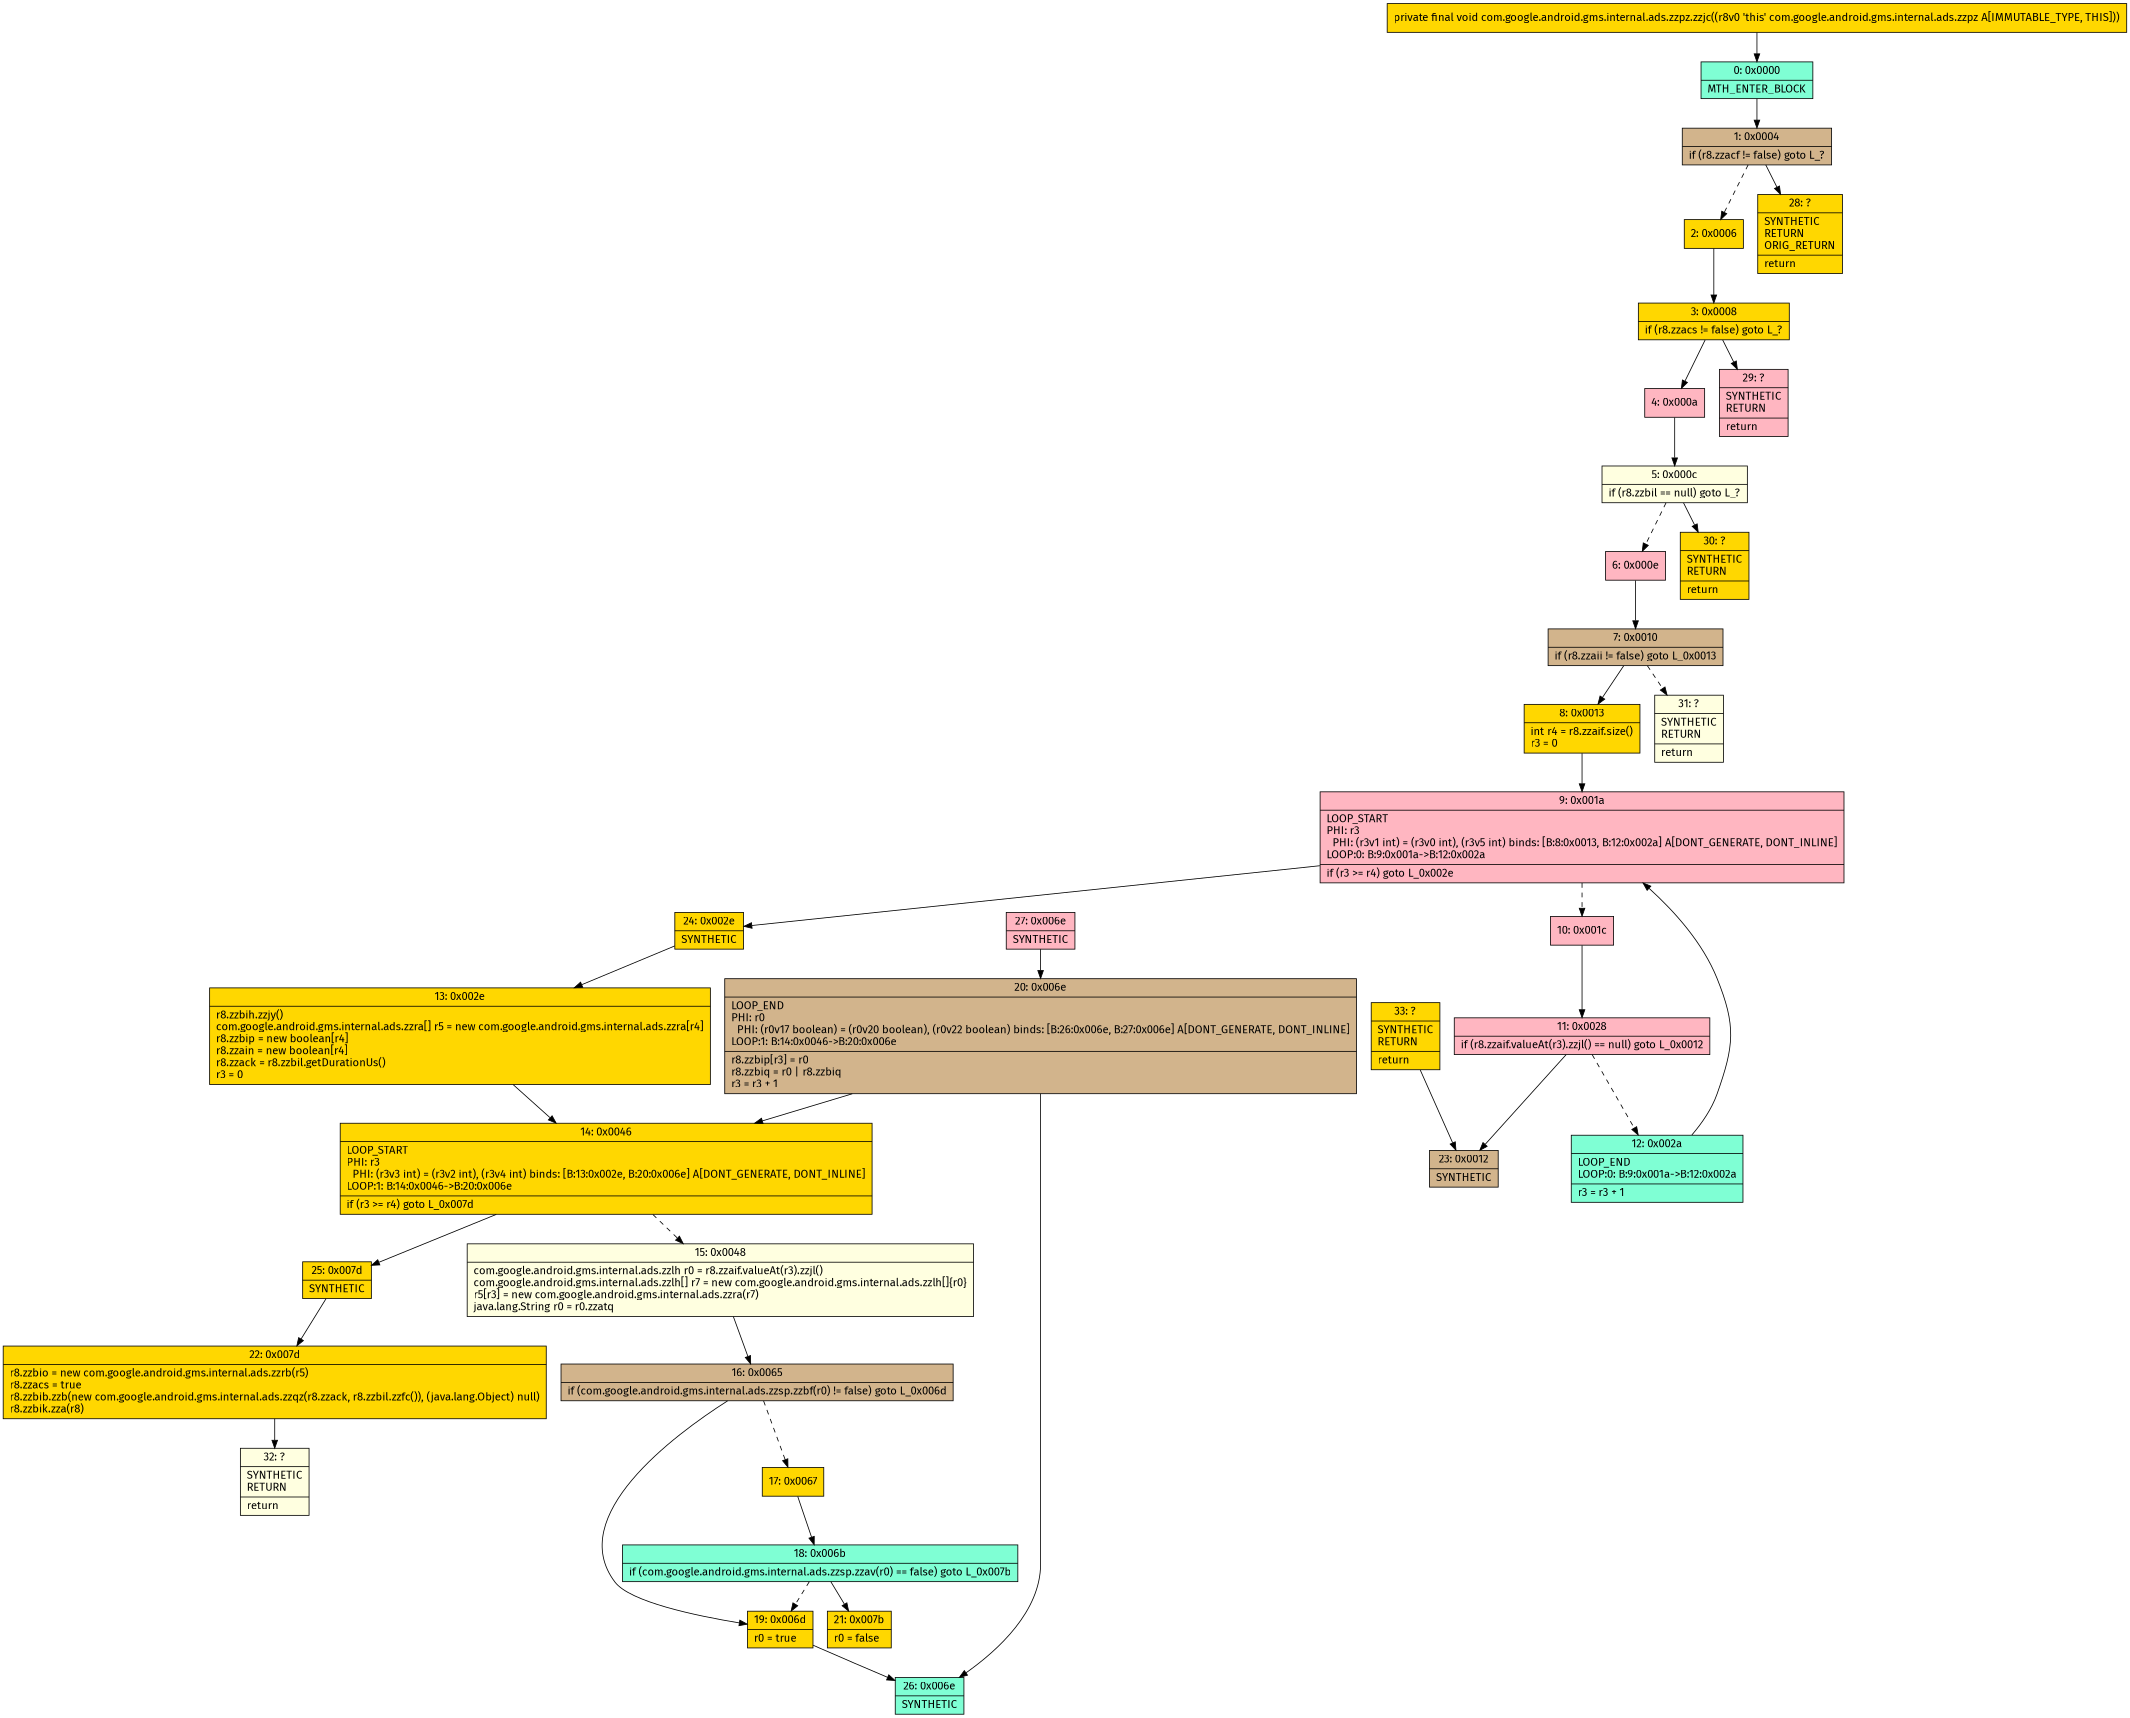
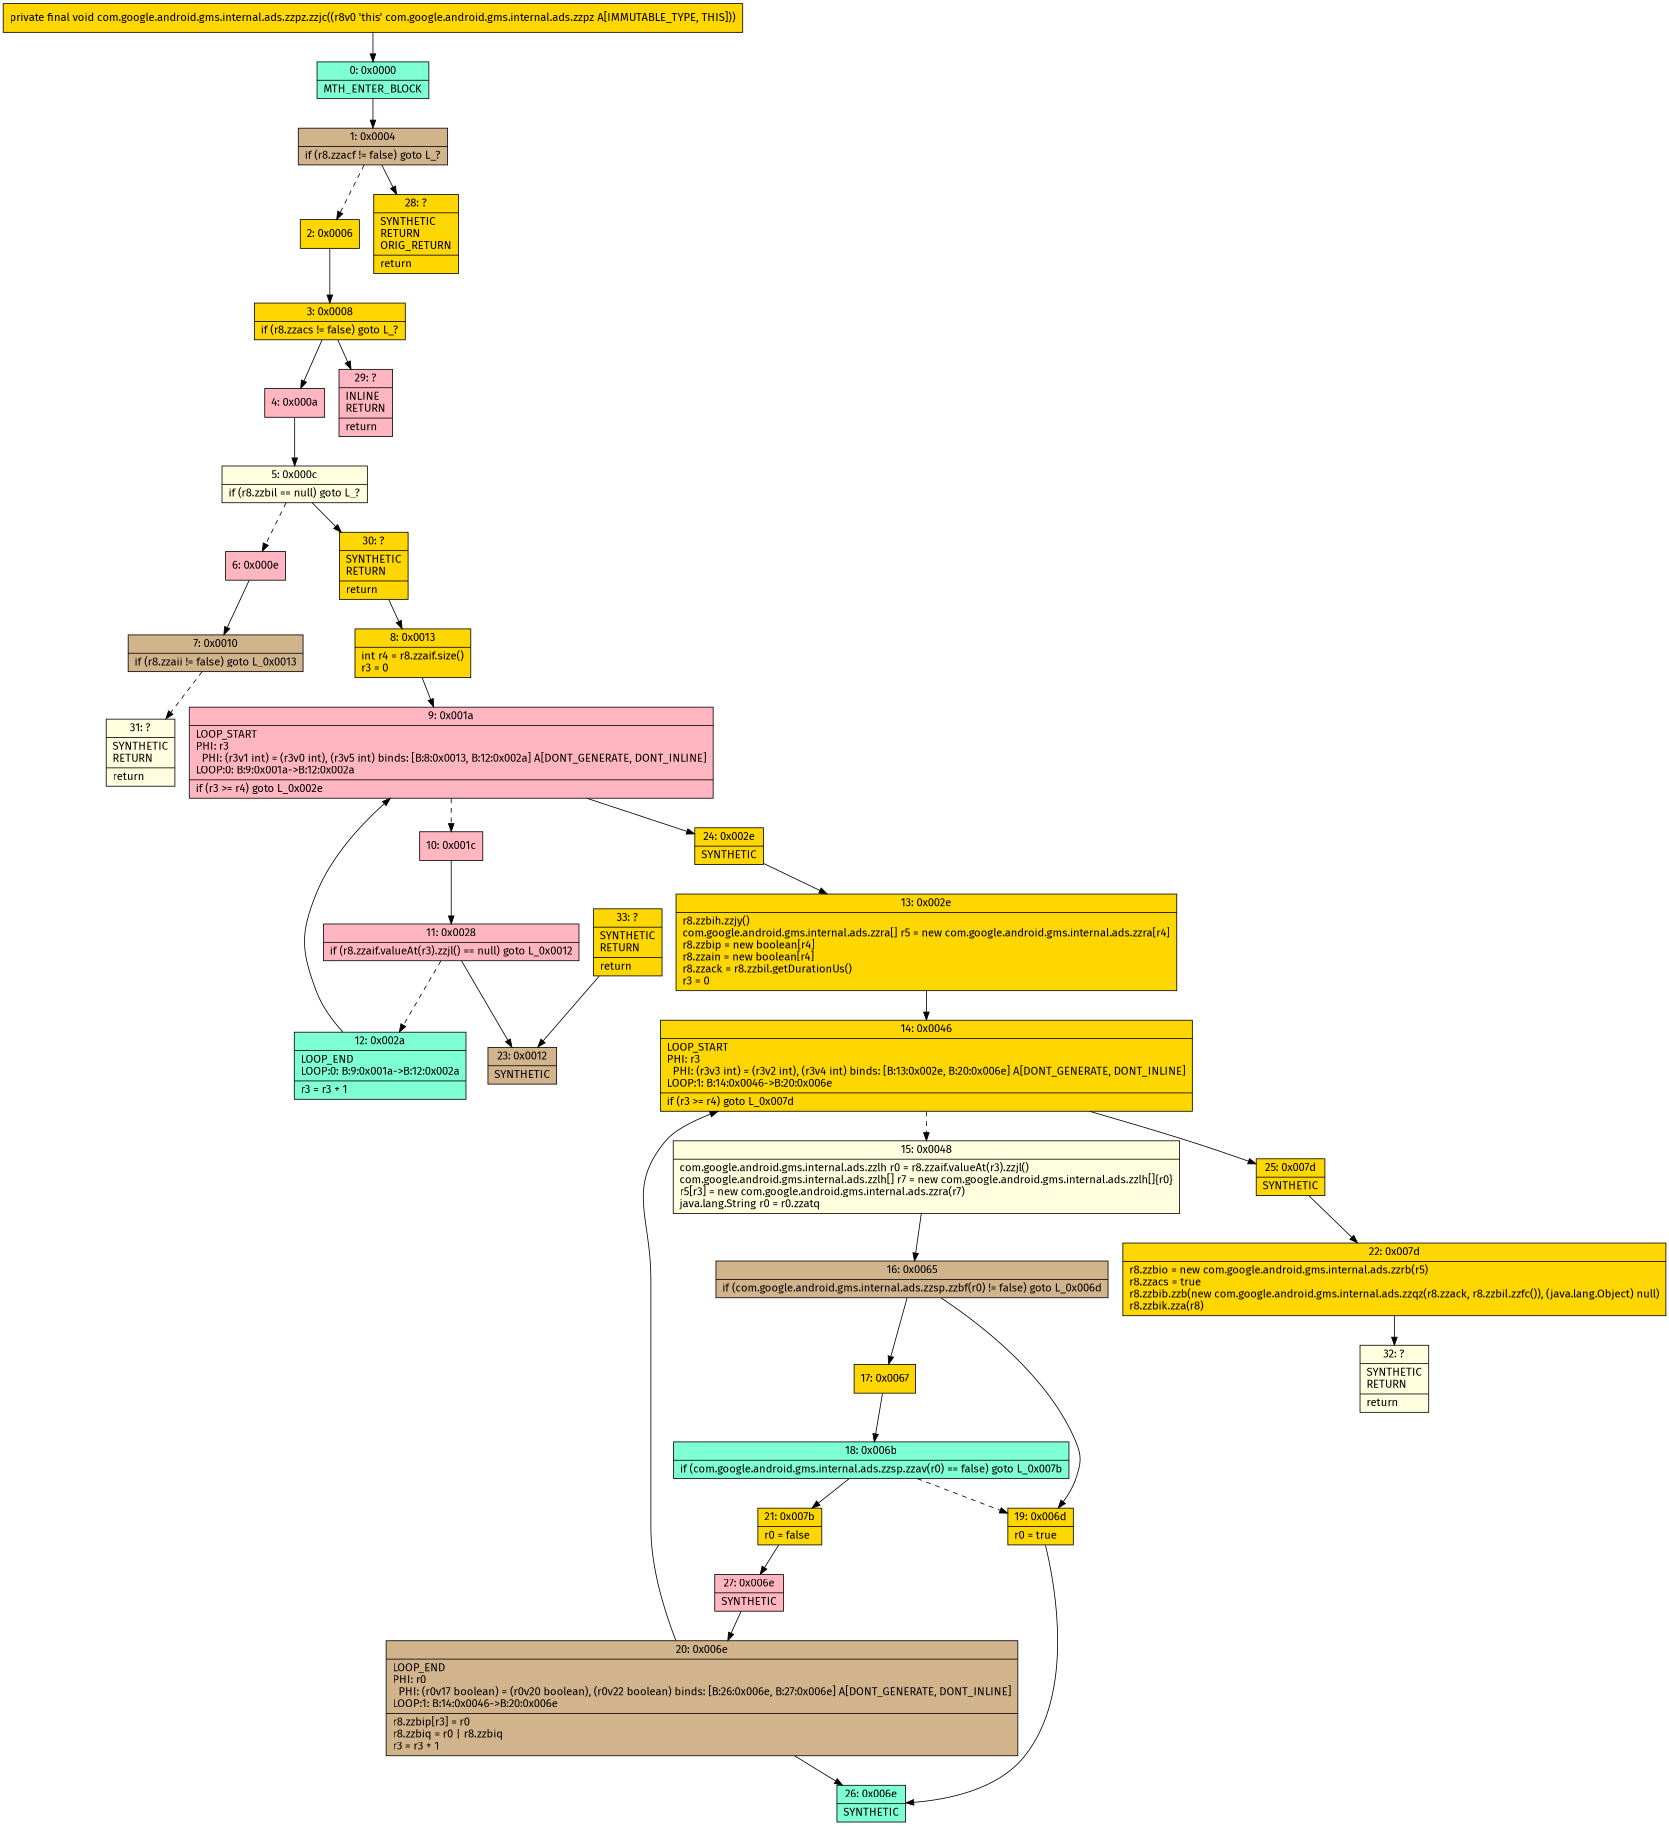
node "29: ?": text "SYNTHETIC" -> "INLINE"
edge "7: 0x0010" -> "8: 0x0013": now "30: ?" -> "8: 0x0013"
edge "16: 0x0065" -> "17: 0x0067": style dashed -> solid
edge "21: 0x007b" -> "27: 0x006e": added
